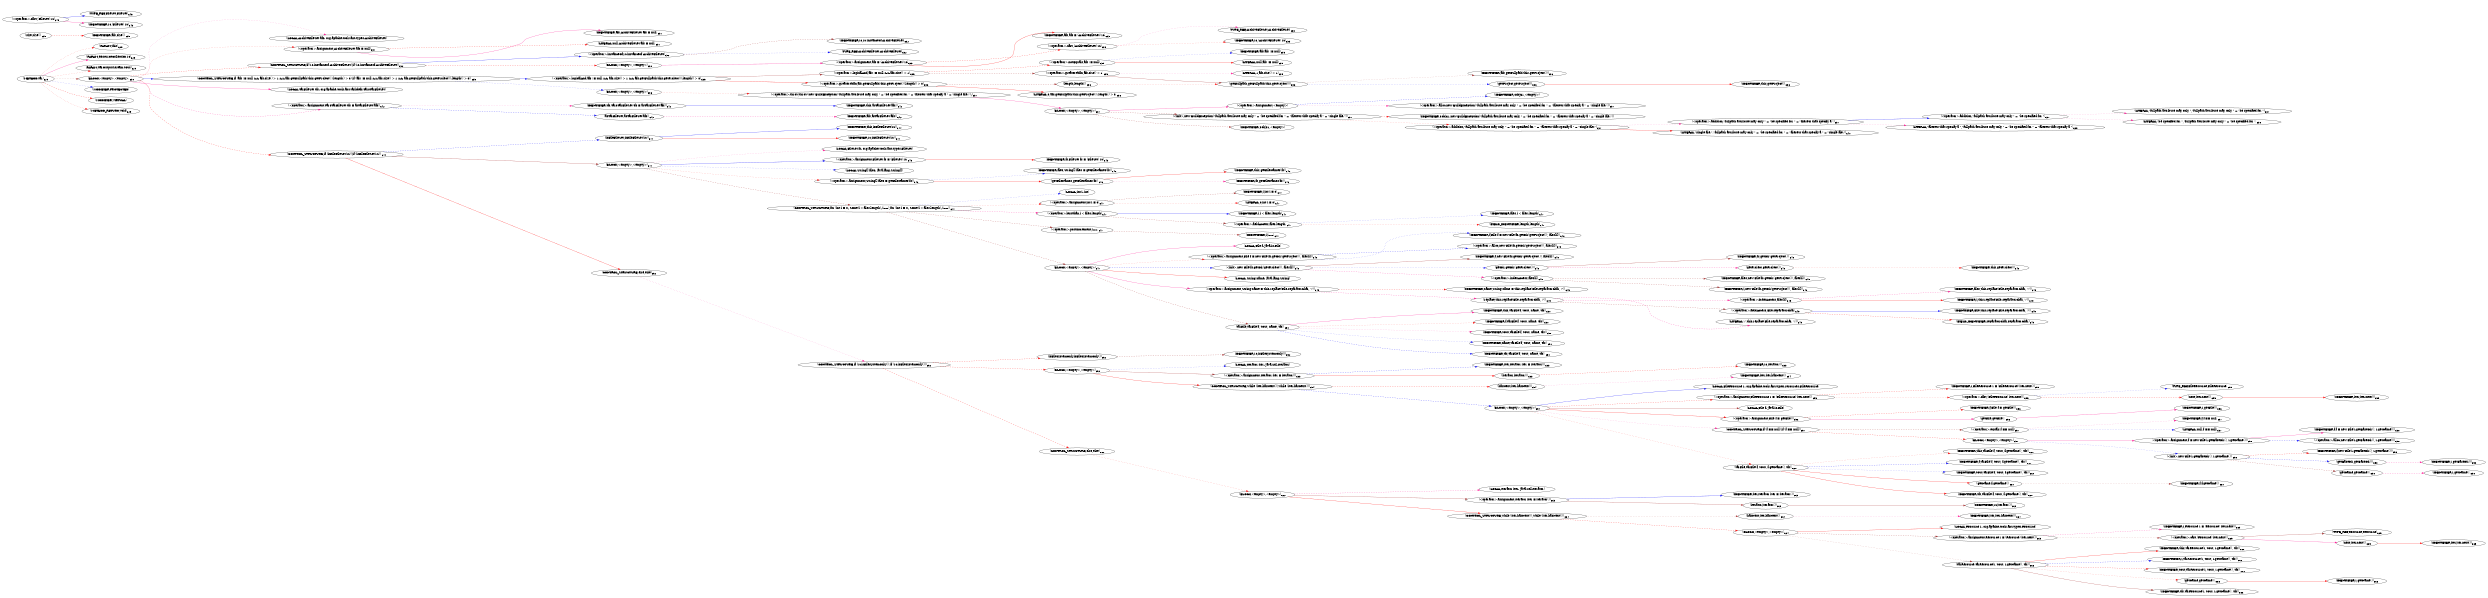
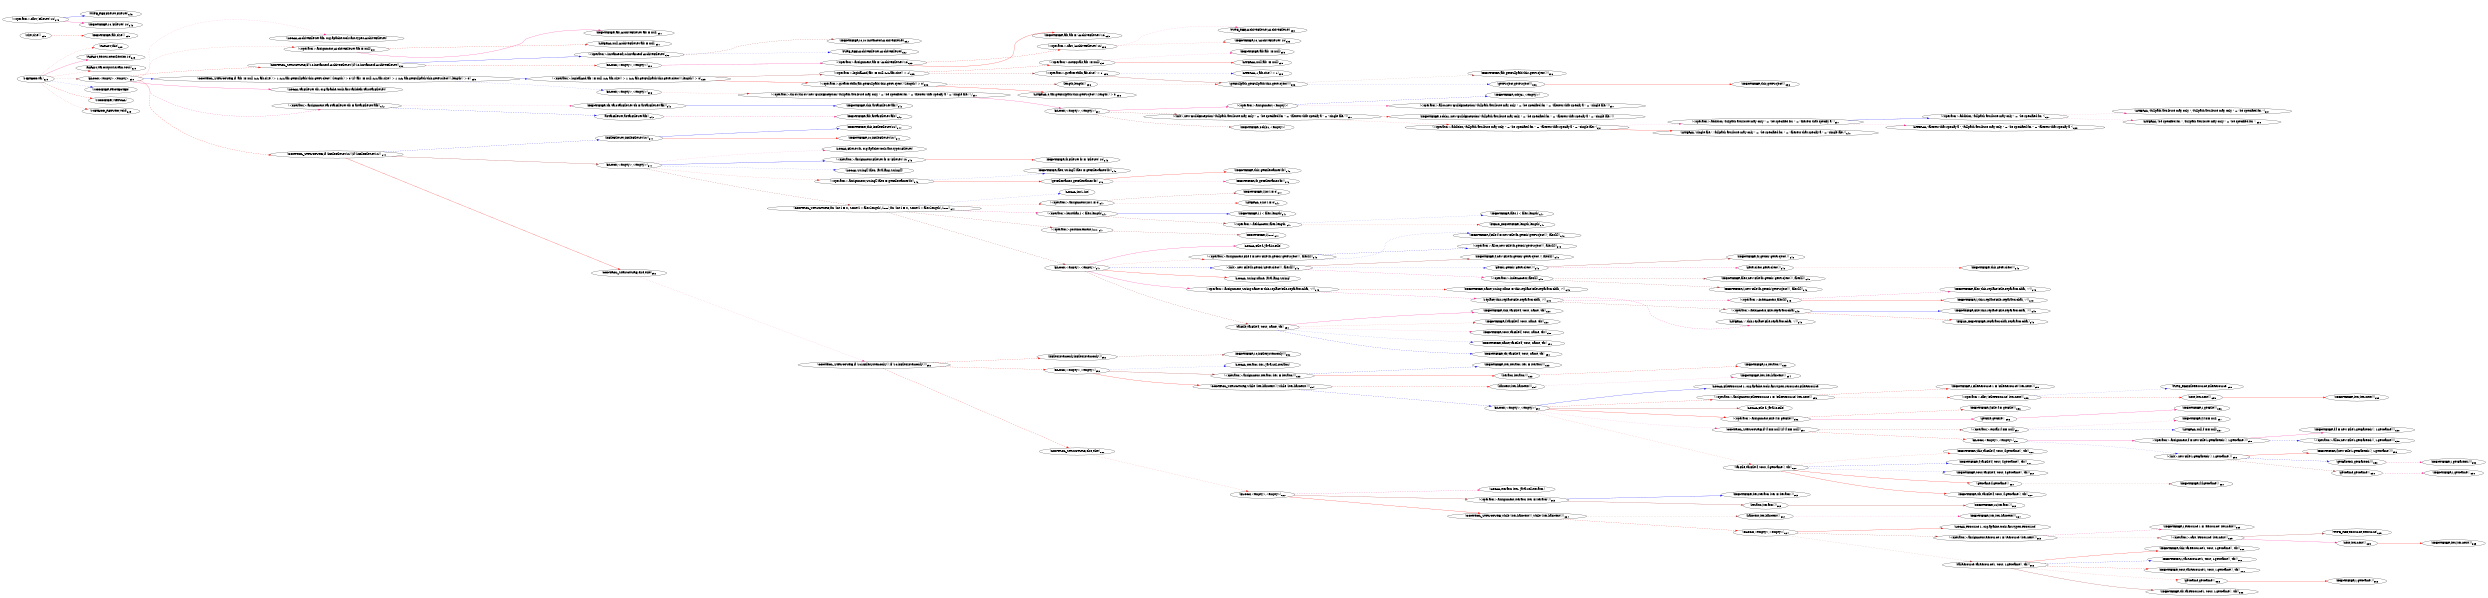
edge "(<operator>.notEquals,afs != null)" -> "(IDENTIFIER,afs,afs != null)": color blue -> deeppink
edge "(<operator>.greaterThan,afs.size() > 1)" -> "(LITERAL,1,afs.size() > 1)": color deeppink -> blue
edge "(<init>,new File(r.getBaseDir(), r.getName()))" -> "(IDENTIFIER,f,new File(r.getBaseDir(), r.getName()))": style dashed -> solid
